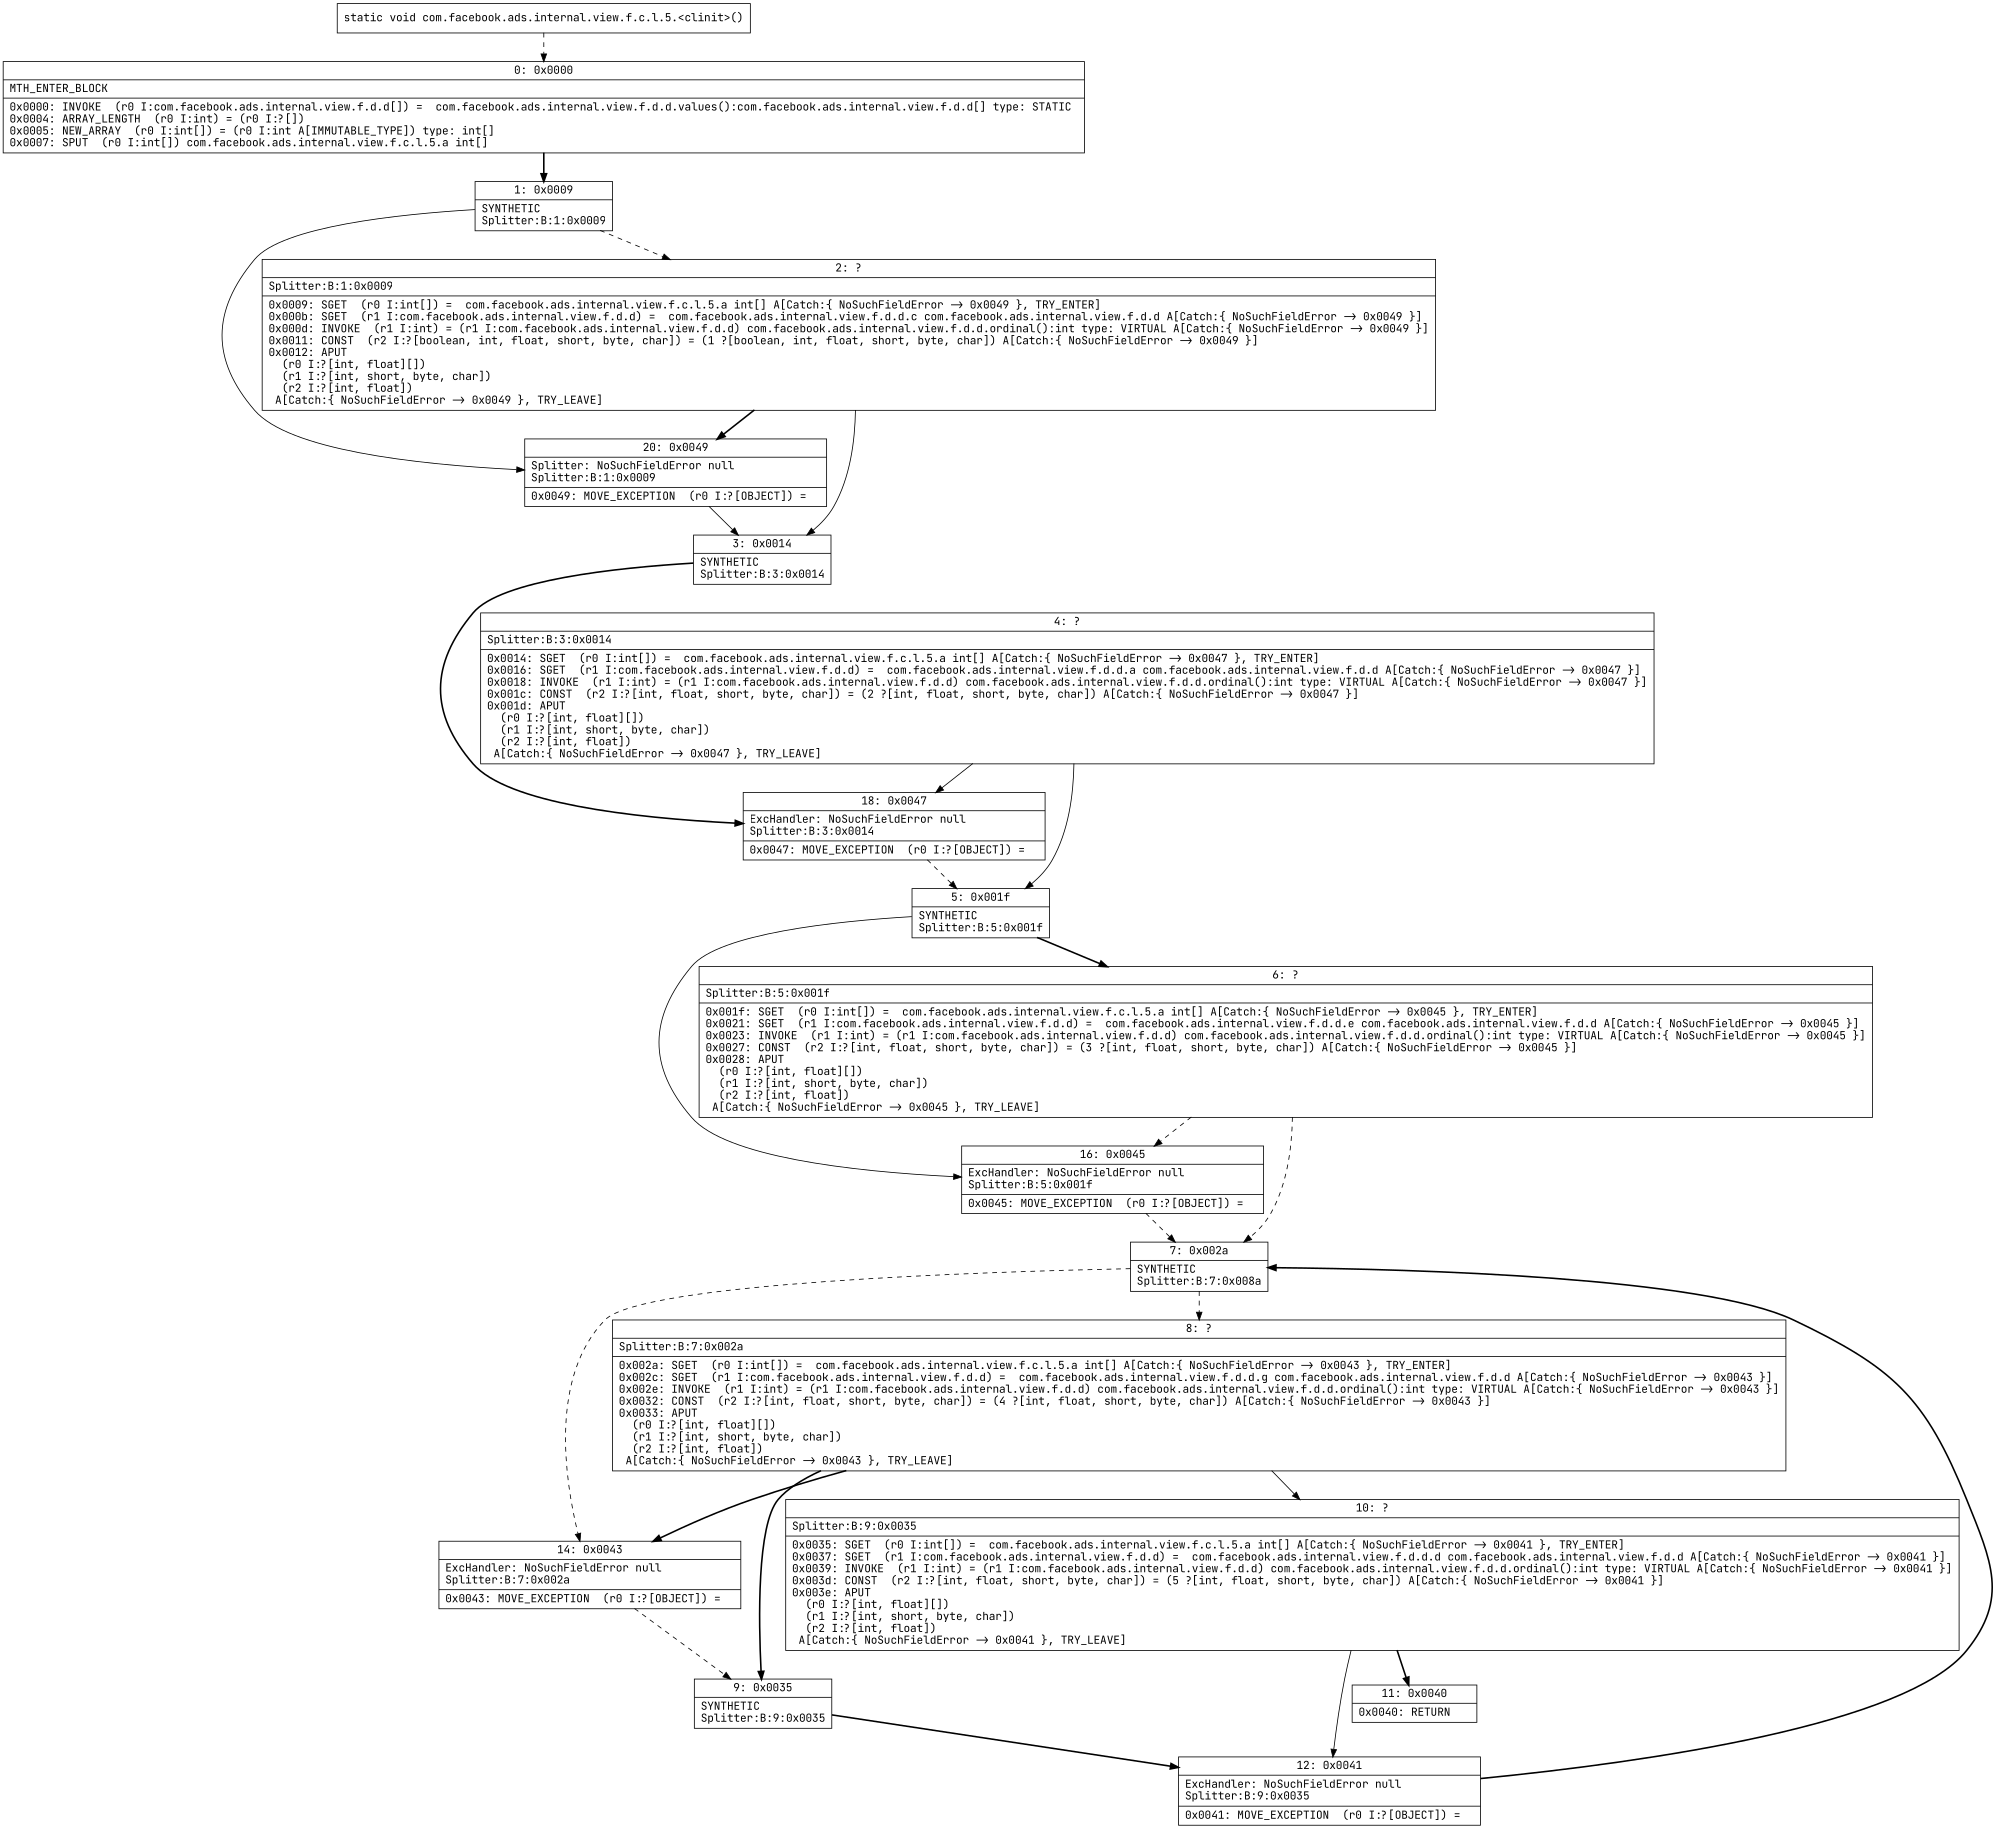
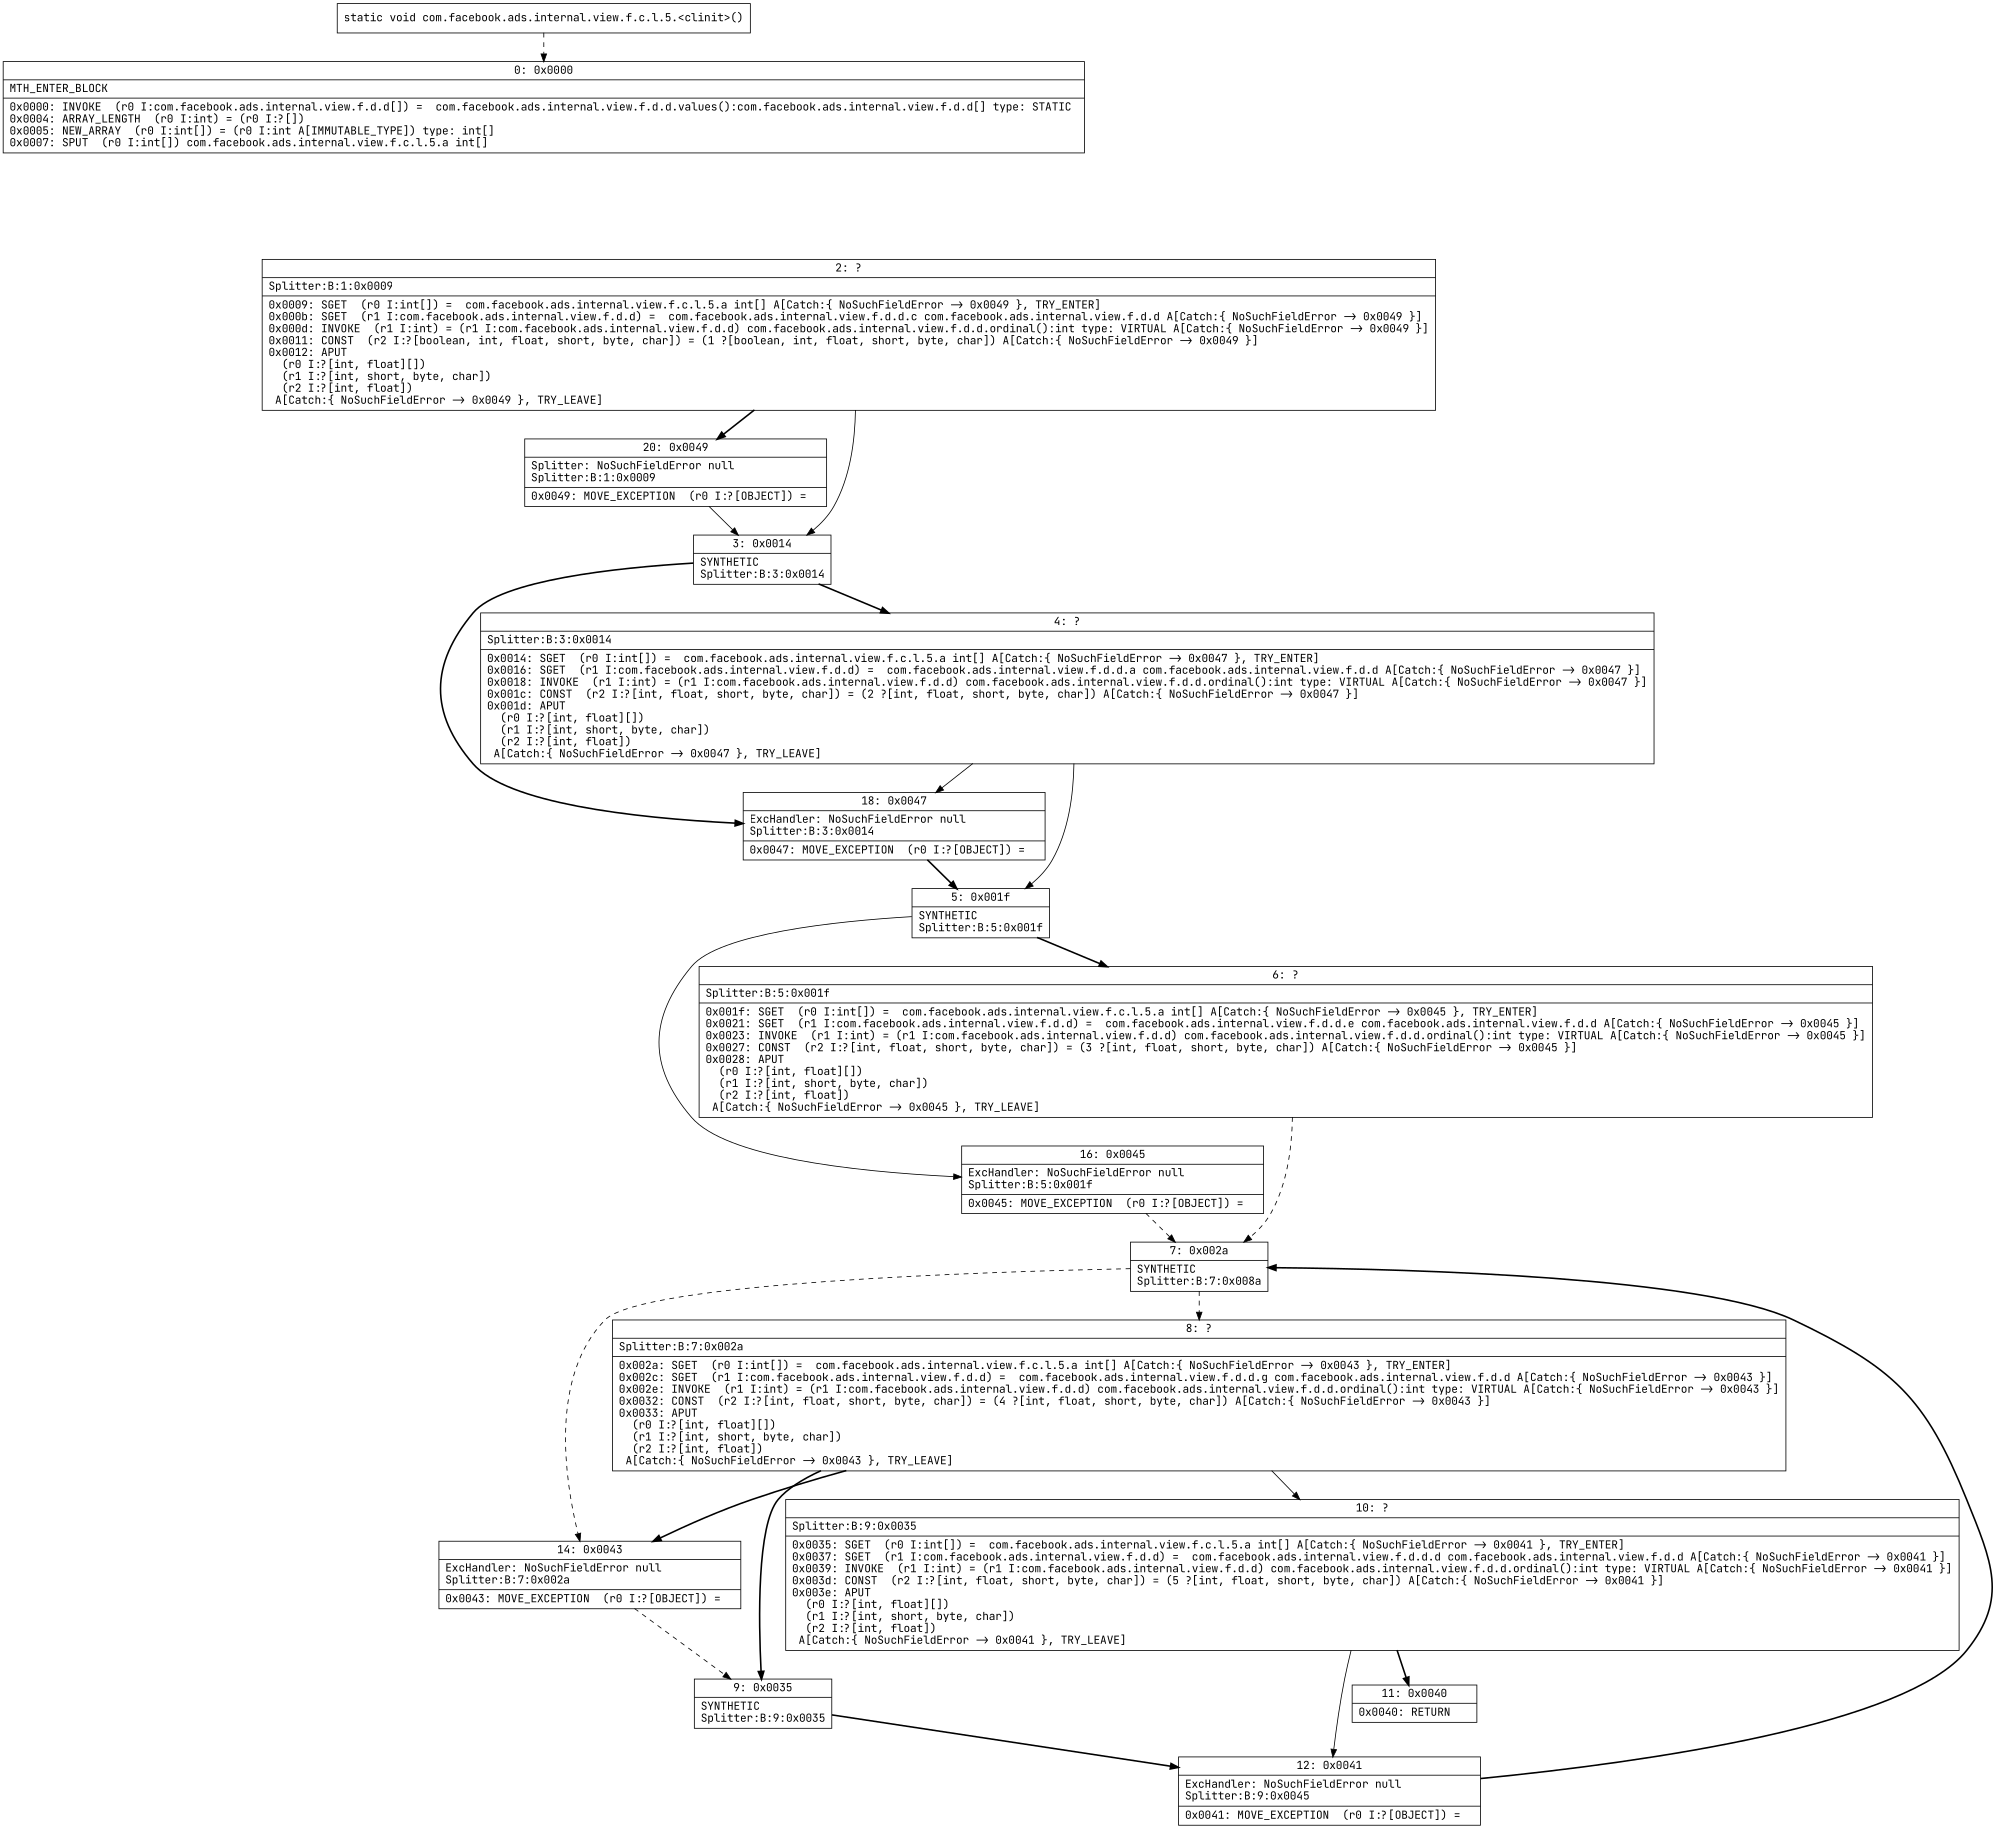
node "1: 0x0009": removed
edge "3: 0x0014" -> "4: ?": added
edge "18: 0x0047" -> "5: 0x001f": style dashed -> bold
edge "6: ?" -> "16: 0x0045": removed
node "12: 0x0041": text "Splitter:B:9:0x0035" -> "Splitter:B:9:0x0045"
